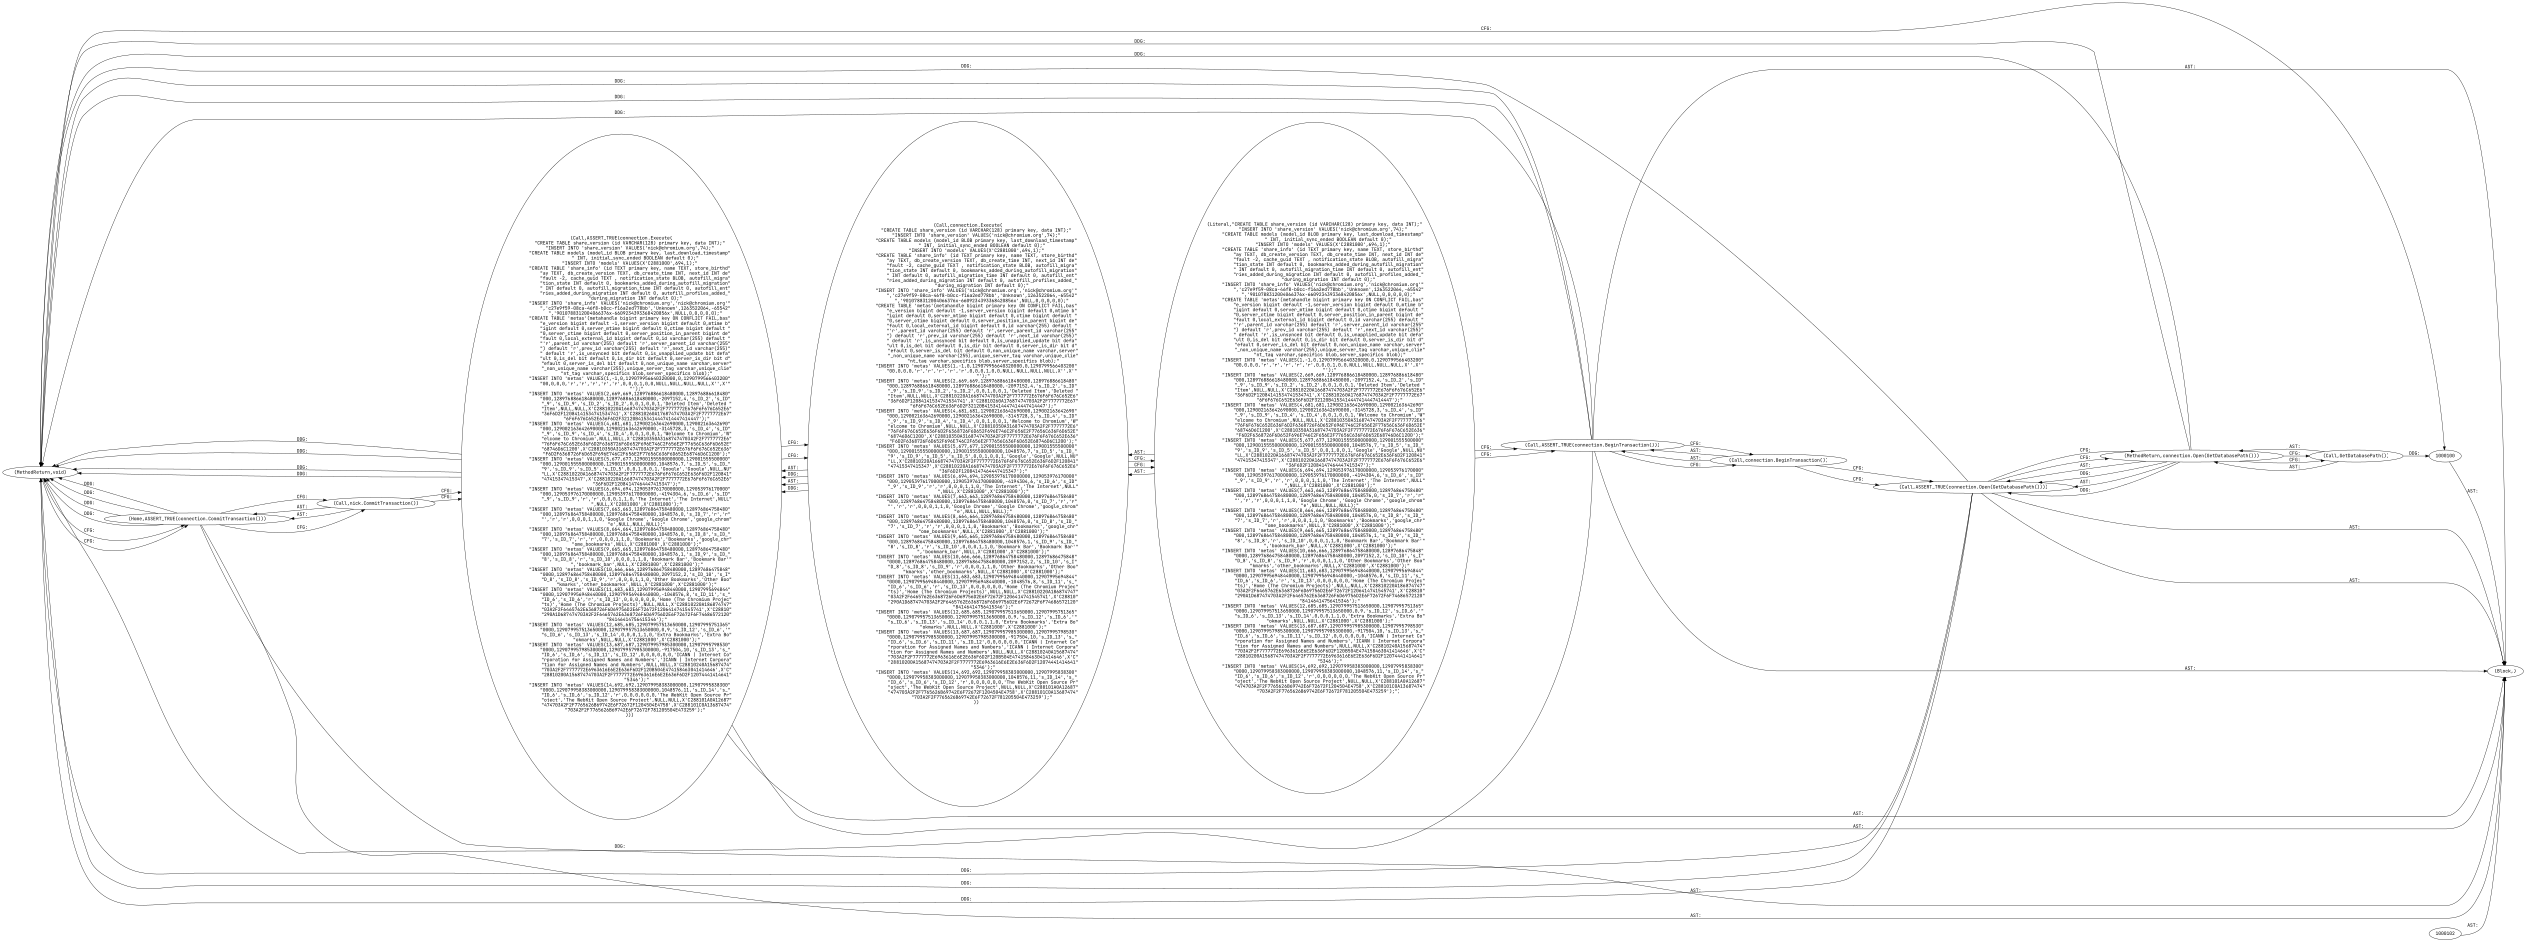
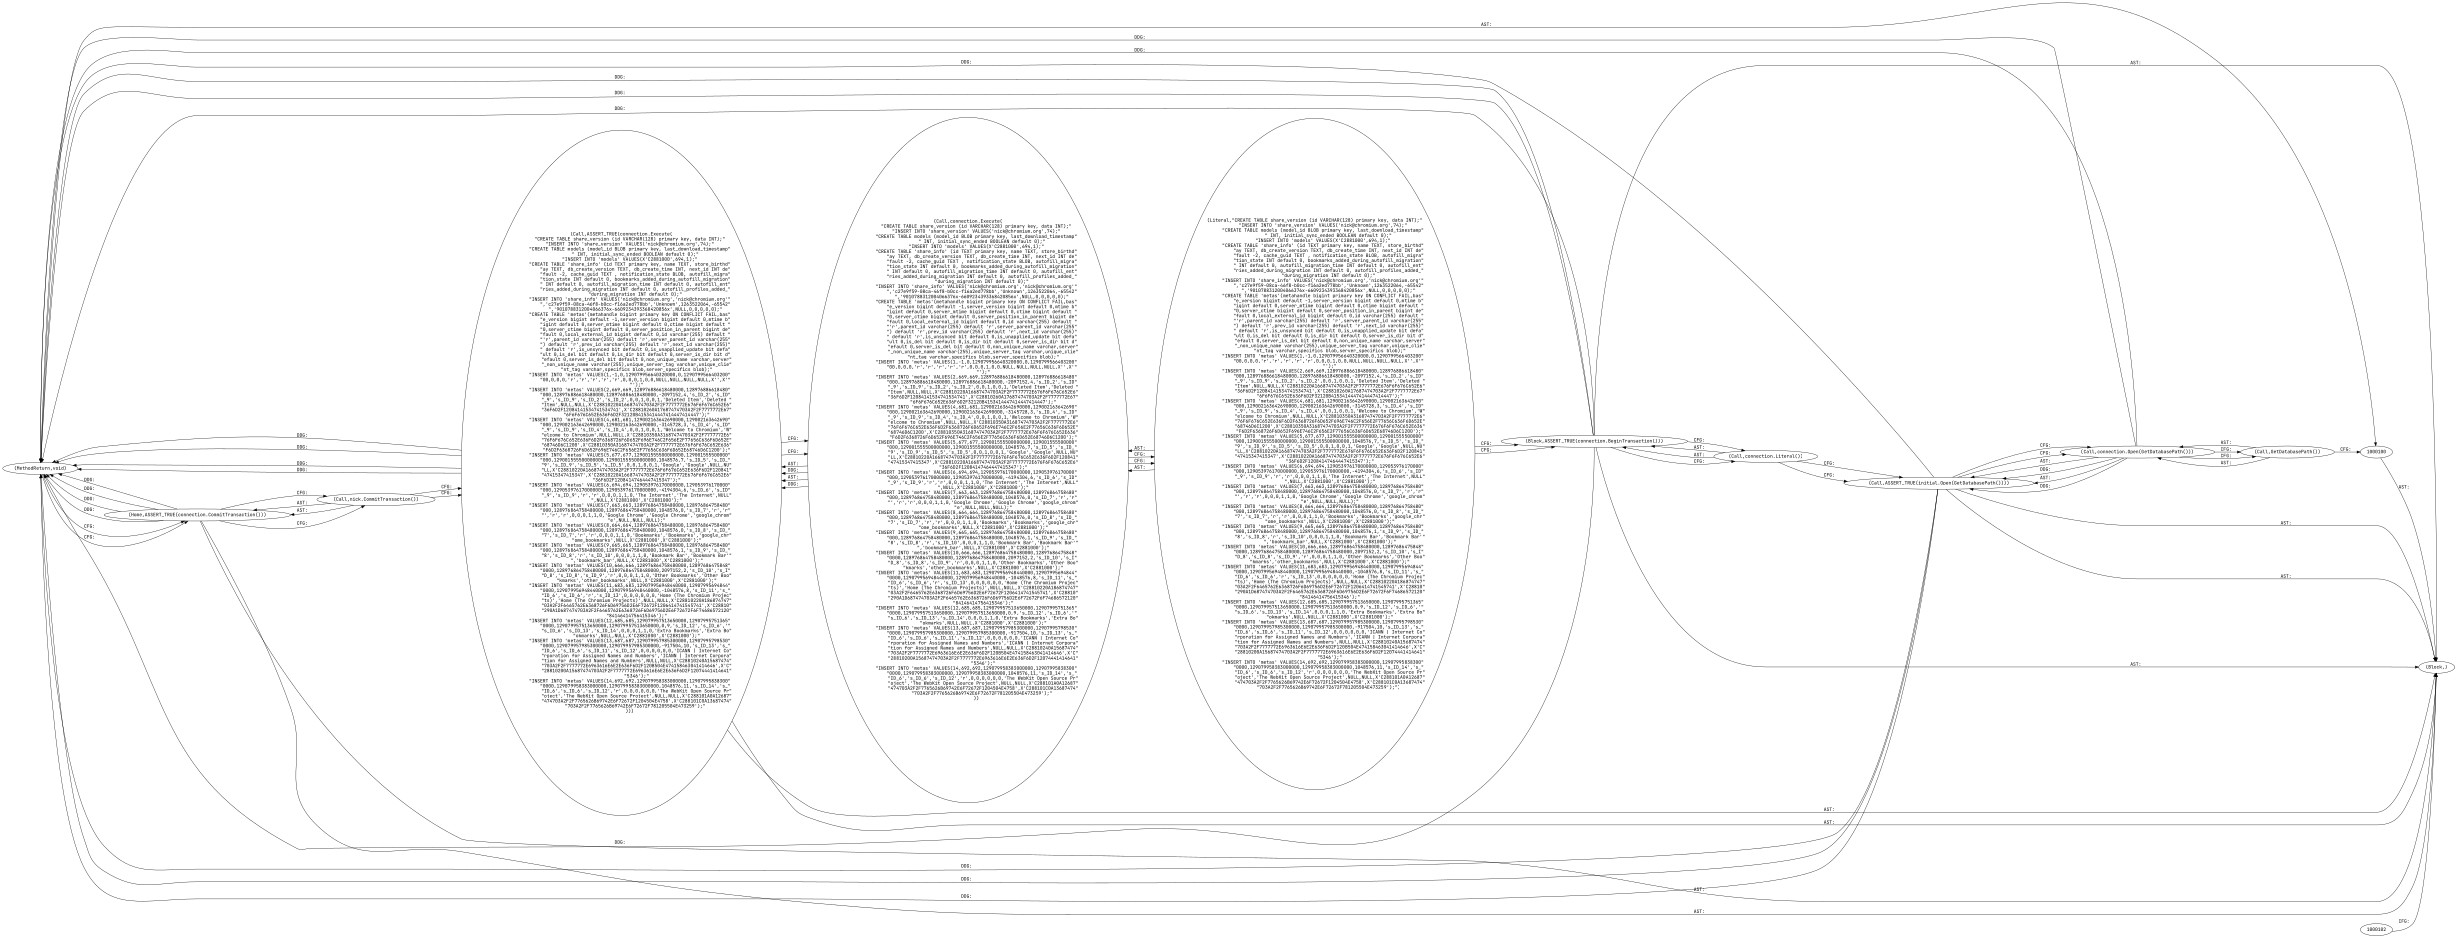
edge "(MethodReturn,void)" -> "1000100": label "CFG: " -> "AST: "
node "(Call,ASSERT_TRUE(connection.BeginTransaction()))": label "(Call,ASSERT_TRUE(connection.BeginTransaction()))" -> "(Block,ASSERT_TRUE(connection.BeginTransaction()))"
edge "(Call,GetDatabasePath())" -> "1000100": label "DDG: " -> "CFG: "
node "(MethodReturn,connection.Open(GetDatabasePath()))": label "(MethodReturn,connection.Open(GetDatabasePath()))" -> "(Call,connection.Open(GetDatabasePath()))"
node "(Call,connection.BeginTransaction())": label "(Call,connection.BeginTransaction())" -> "(Call,connection.Literal())"
node "(Call,ASSERT_TRUE(connection.Open(GetDatabasePath())))": label "(Call,ASSERT_TRUE(connection.Open(GetDatabasePath())))" -> "(Call,ASSERT_TRUE(initial.Open(GetDatabasePath())))"
edge "1000102" -> "(Block,)": label "AST: " -> "CFG: "
